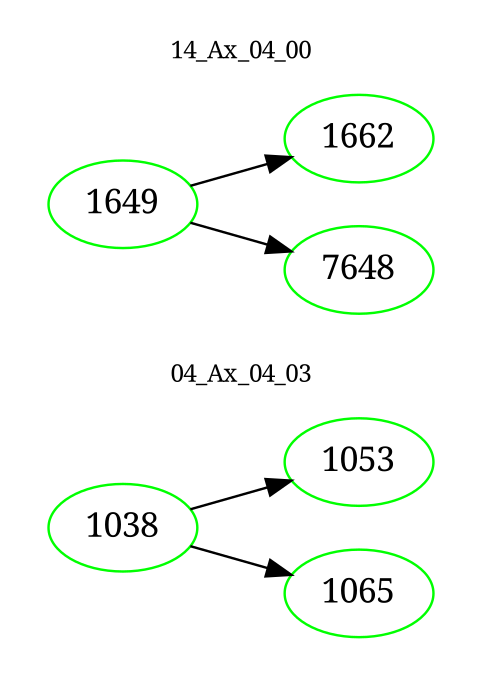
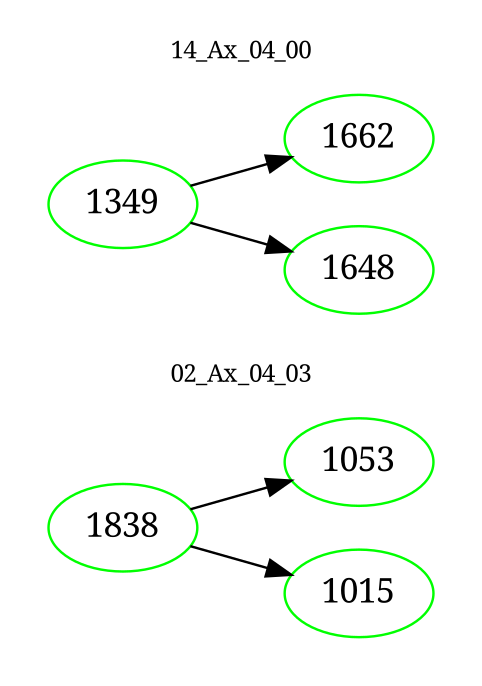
node "1649": label "1649" -> "1349"
node "7648": label "7648" -> "1648"
cluster "04_Ax_04_03": label "04_Ax_04_03" -> "02_Ax_04_03"
node "1038": label "1038" -> "1838"
node "1065": label "1065" -> "1015"
